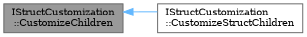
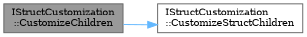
edge "IStructCustomization ::CustomizeStructChildren" -> "IStructCustomization ::CustomizeChildren": reversed
